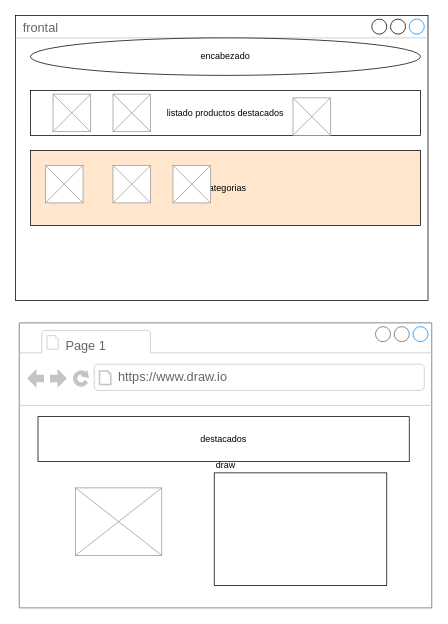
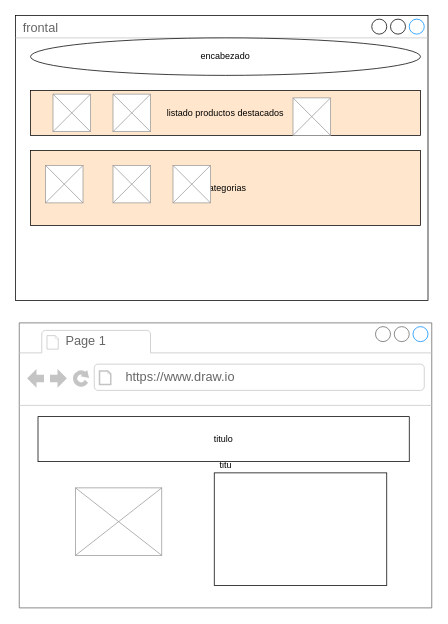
node "listado productos destacados": fillcolor #ffffff -> #ffe6cc
node "Page 1": size 83x30 -> 83x20
node "https://www.draw.io": moved (210, 378) -> (218, 378)
node "destacados": label "destacados" -> "titulo"
node "draw": label "draw" -> "titu"
